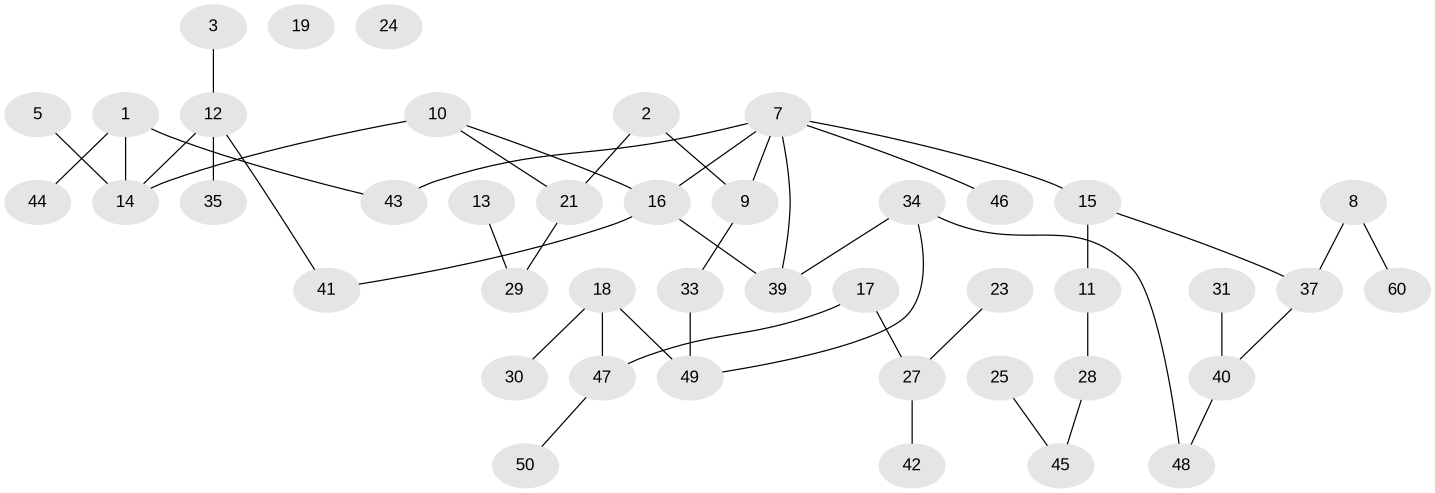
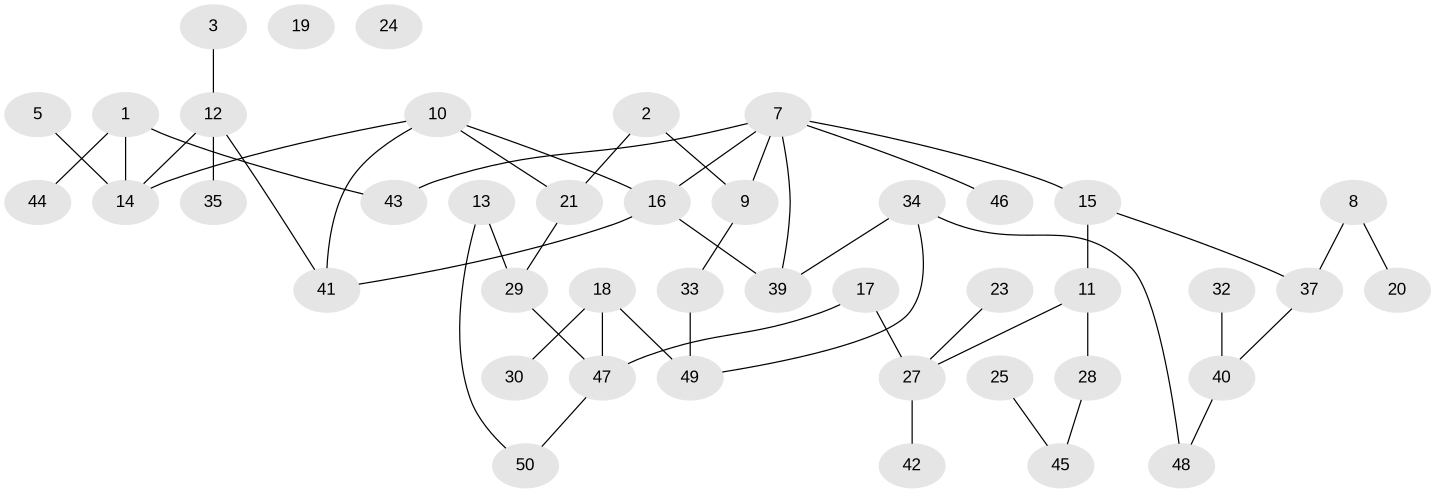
edge "10" -- "41": added
node "31": label "31" -> "32"
node "60": label "60" -> "20"
edge "29" -- "47": added
edge "11" -- "27": added
edge "13" -- "50": added
